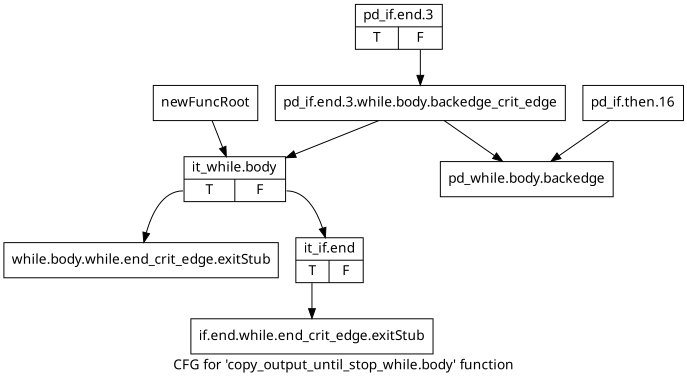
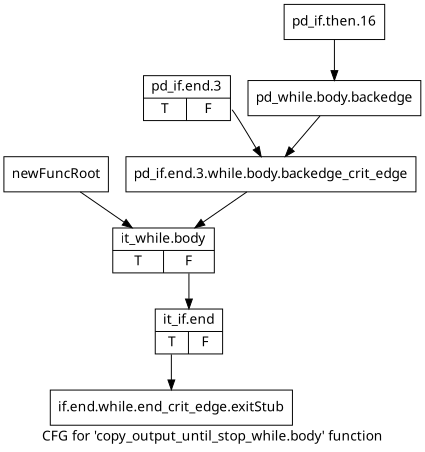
edge "pd_if.end.3.while.body.backedge_crit_edge" -> "pd_while.body.backedge": reversed
node "while.body.while.end_crit_edge.exitStub": removed
